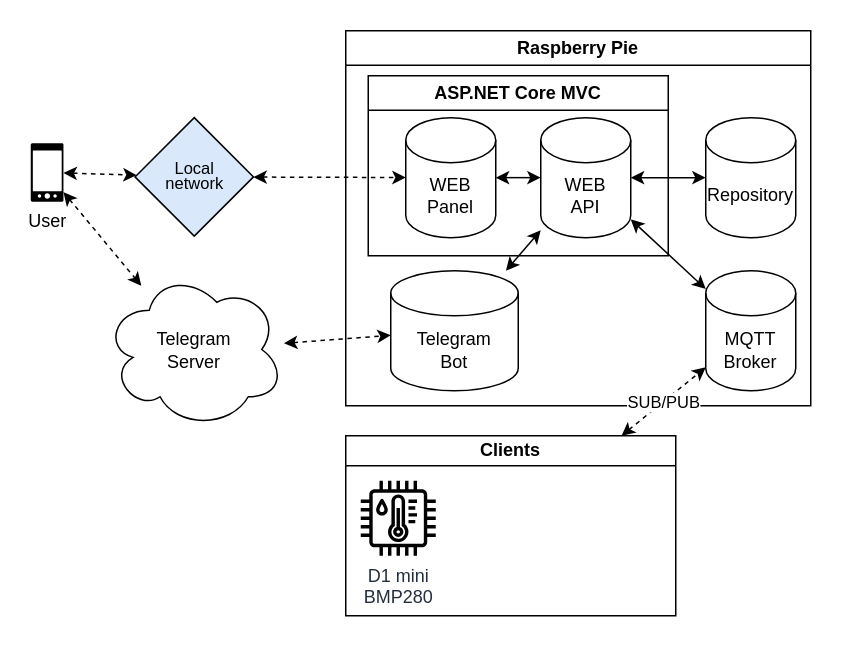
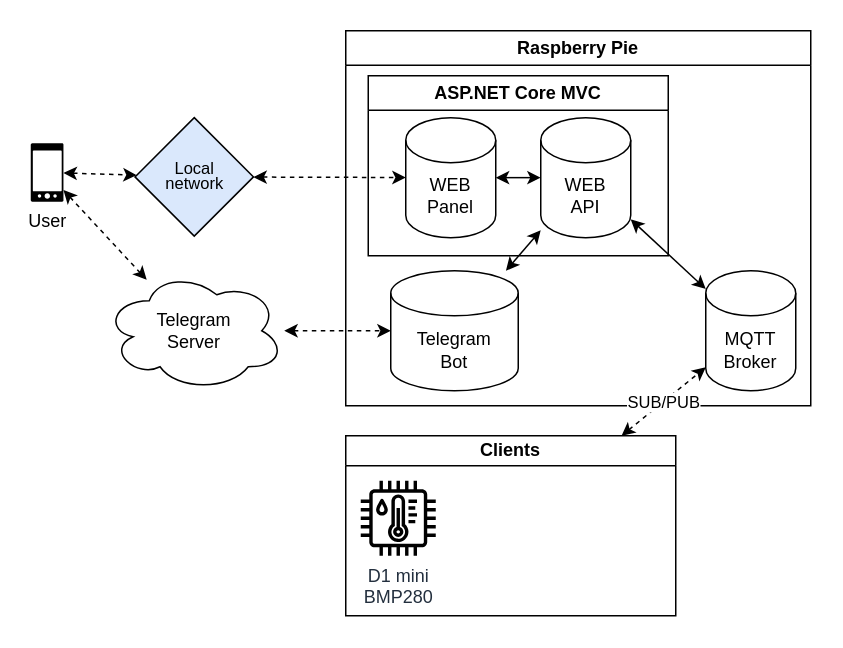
edge "WEB API" -- "Repository": removed
node "Repository": removed
node "Telegram Server": size 180x158 -> 180x120
